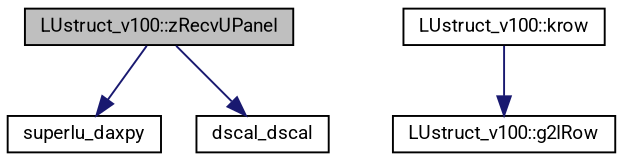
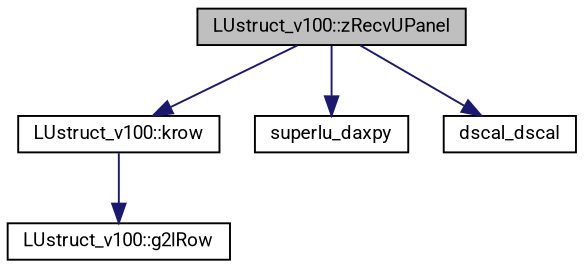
edge "LUstruct_v100::zRecvUPanel" -> "LUstruct_v100::krow": added
